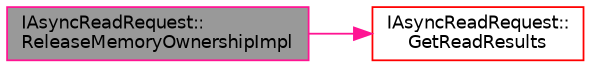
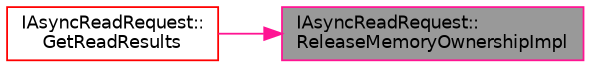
edge "IAsyncReadRequest:: ReleaseMemoryOwnershipImpl" -> "IAsyncReadRequest:: GetReadResults": reversed
